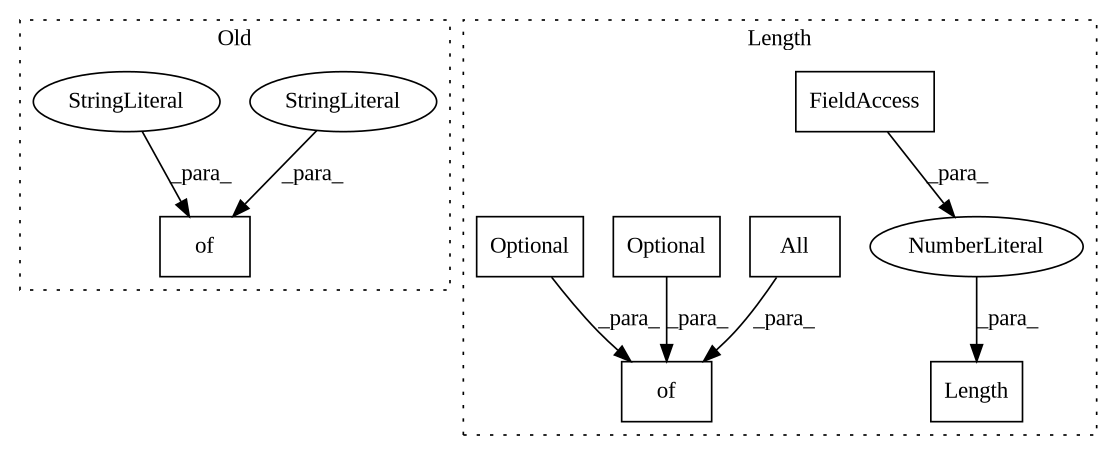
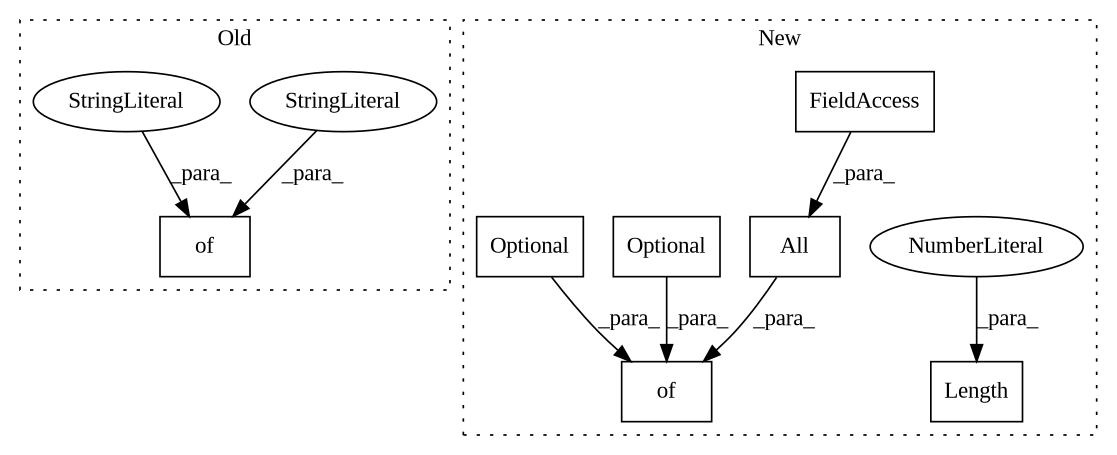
cluster "Length": label "Length" -> "New"
edge "FieldAccess" -> "NumberLiteral": now "FieldAccess" -> "All"
